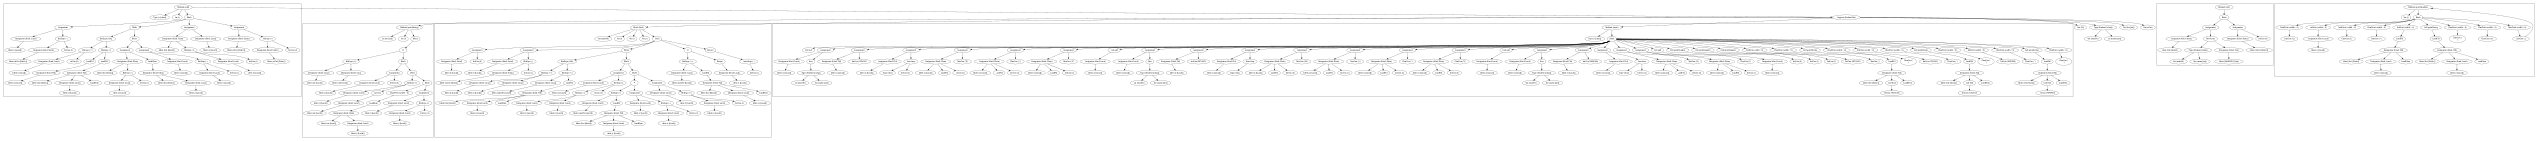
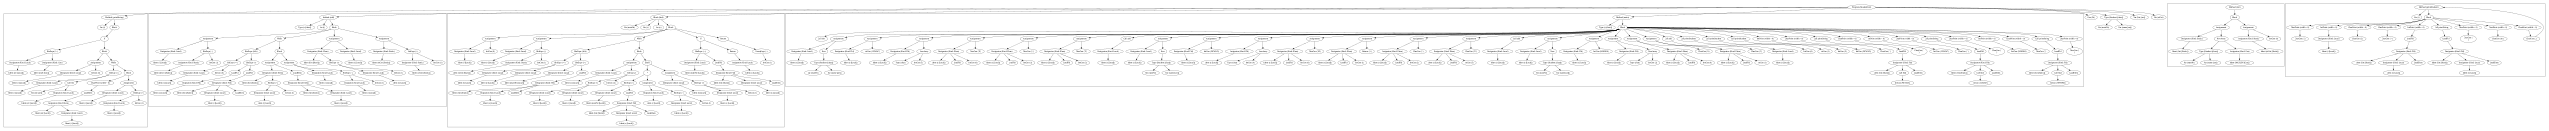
edge "Method (add)" -> "Program (StudentList)": reversed
edge "Method (printString)" -> "Var (str [arr])": now "Call len" -> "Var (str [arr])"
node "Var (l)": removed
node "CharCon ('r')": label "CharCon ('r')" -> "Return ('r')"
node "IntCon (4)": added
